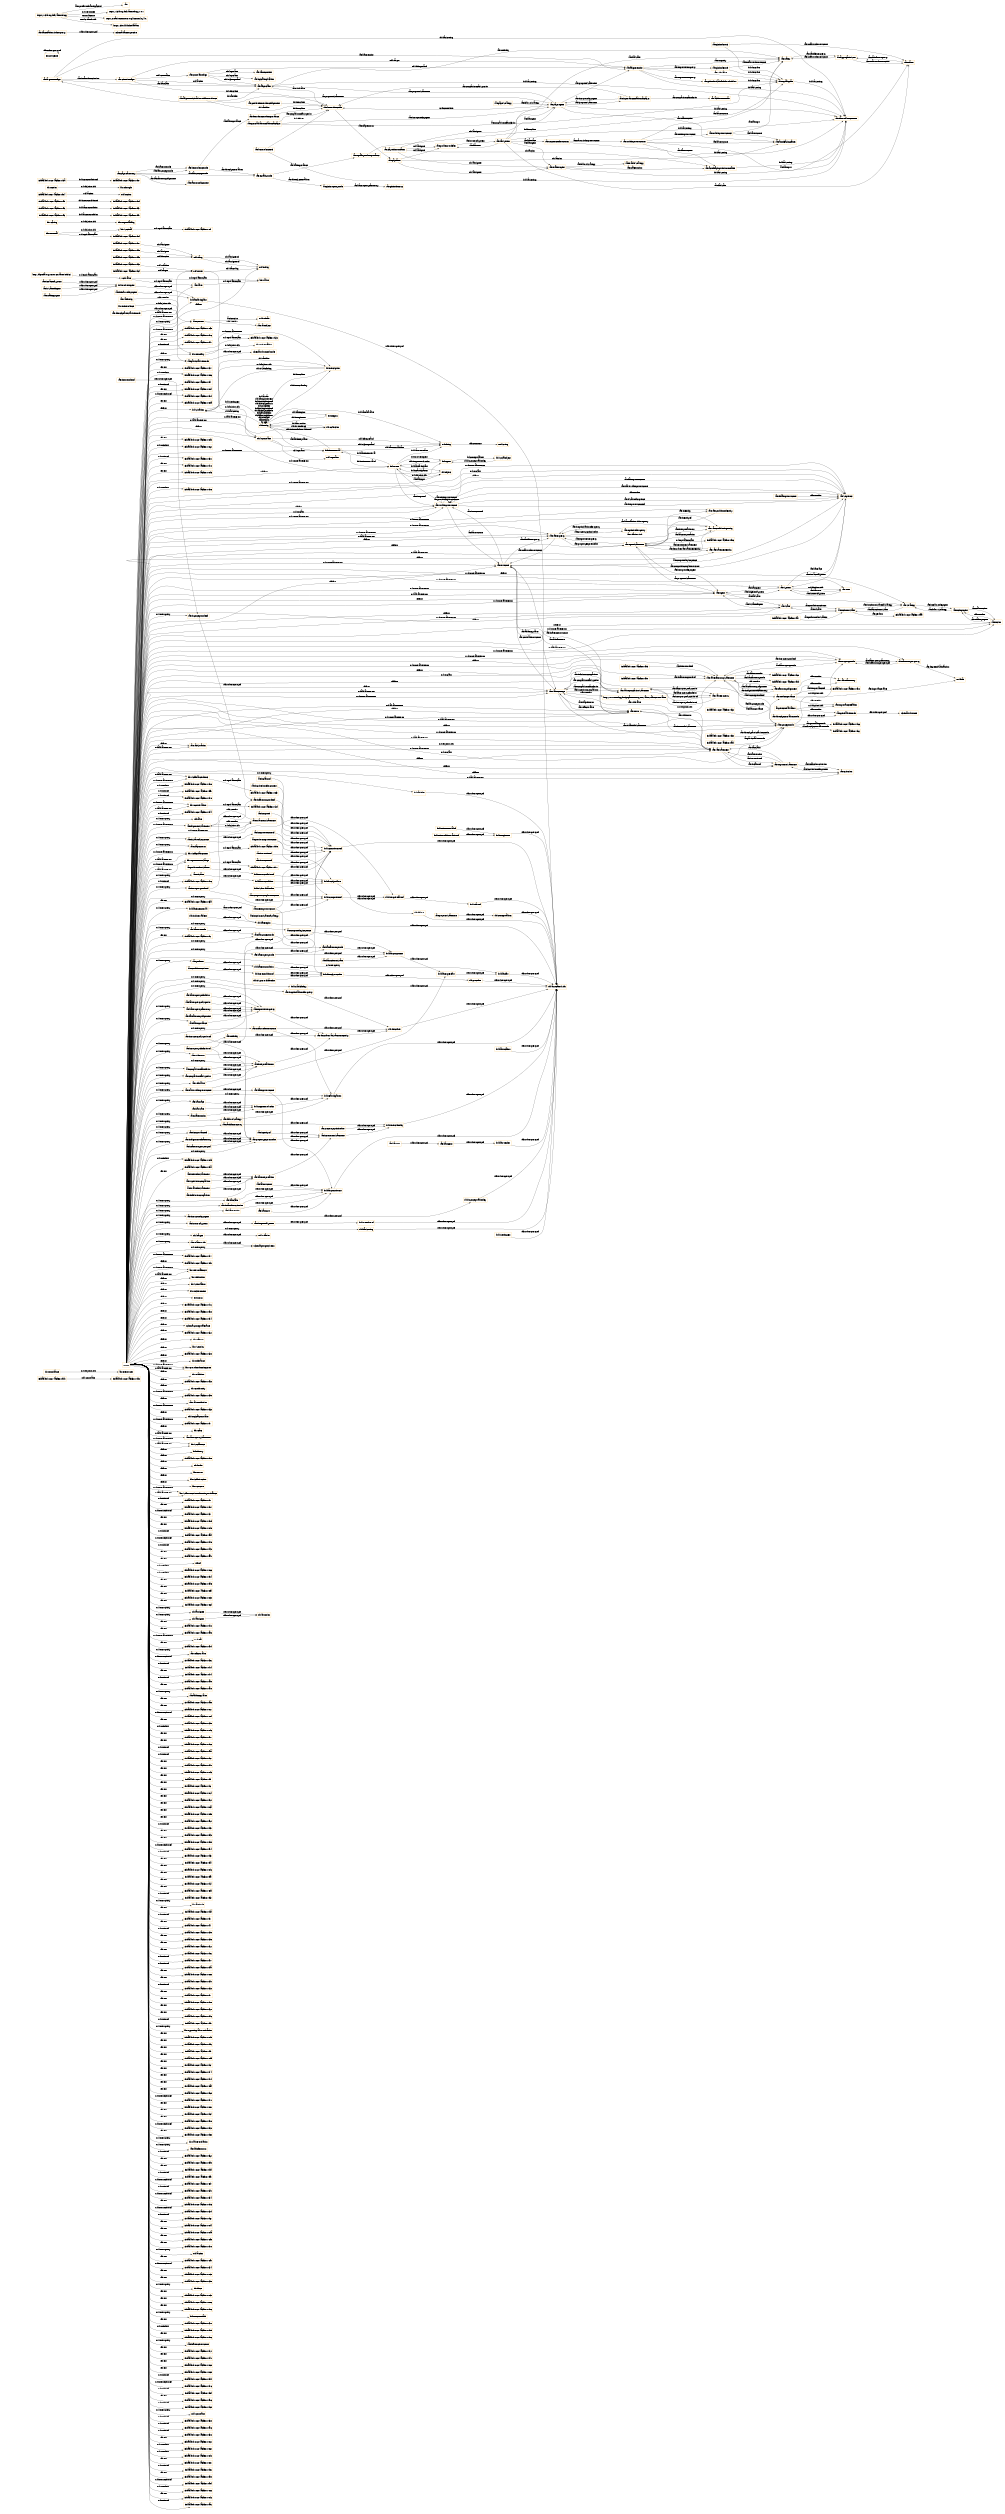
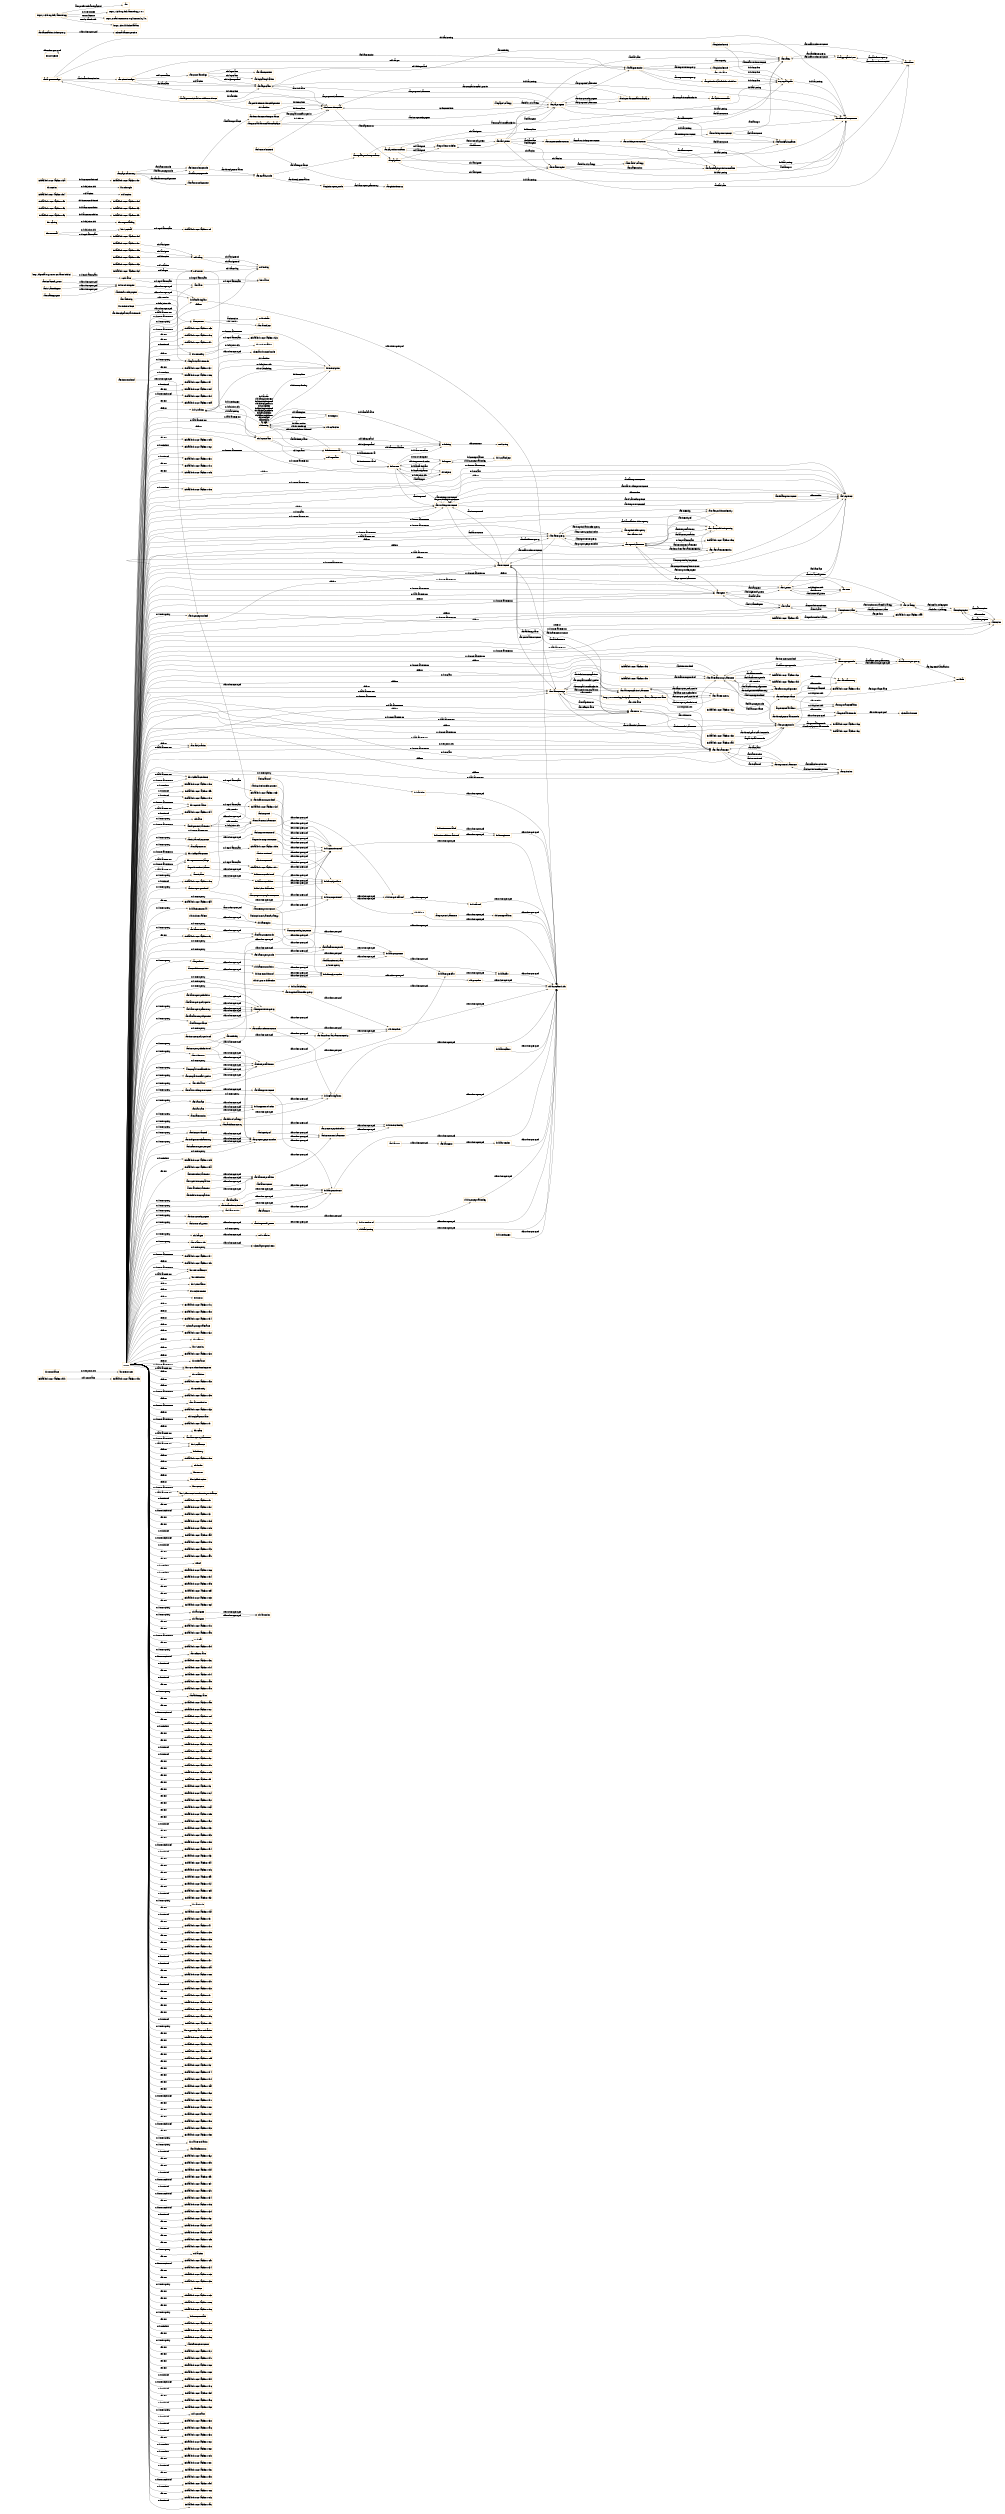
node "vae:equalityTax": label "vae:equalityTax" -> "ecc:equalityTax"
edge "NULL" -> "vae:ArgumentStatement": removed, label "rdf:first"
